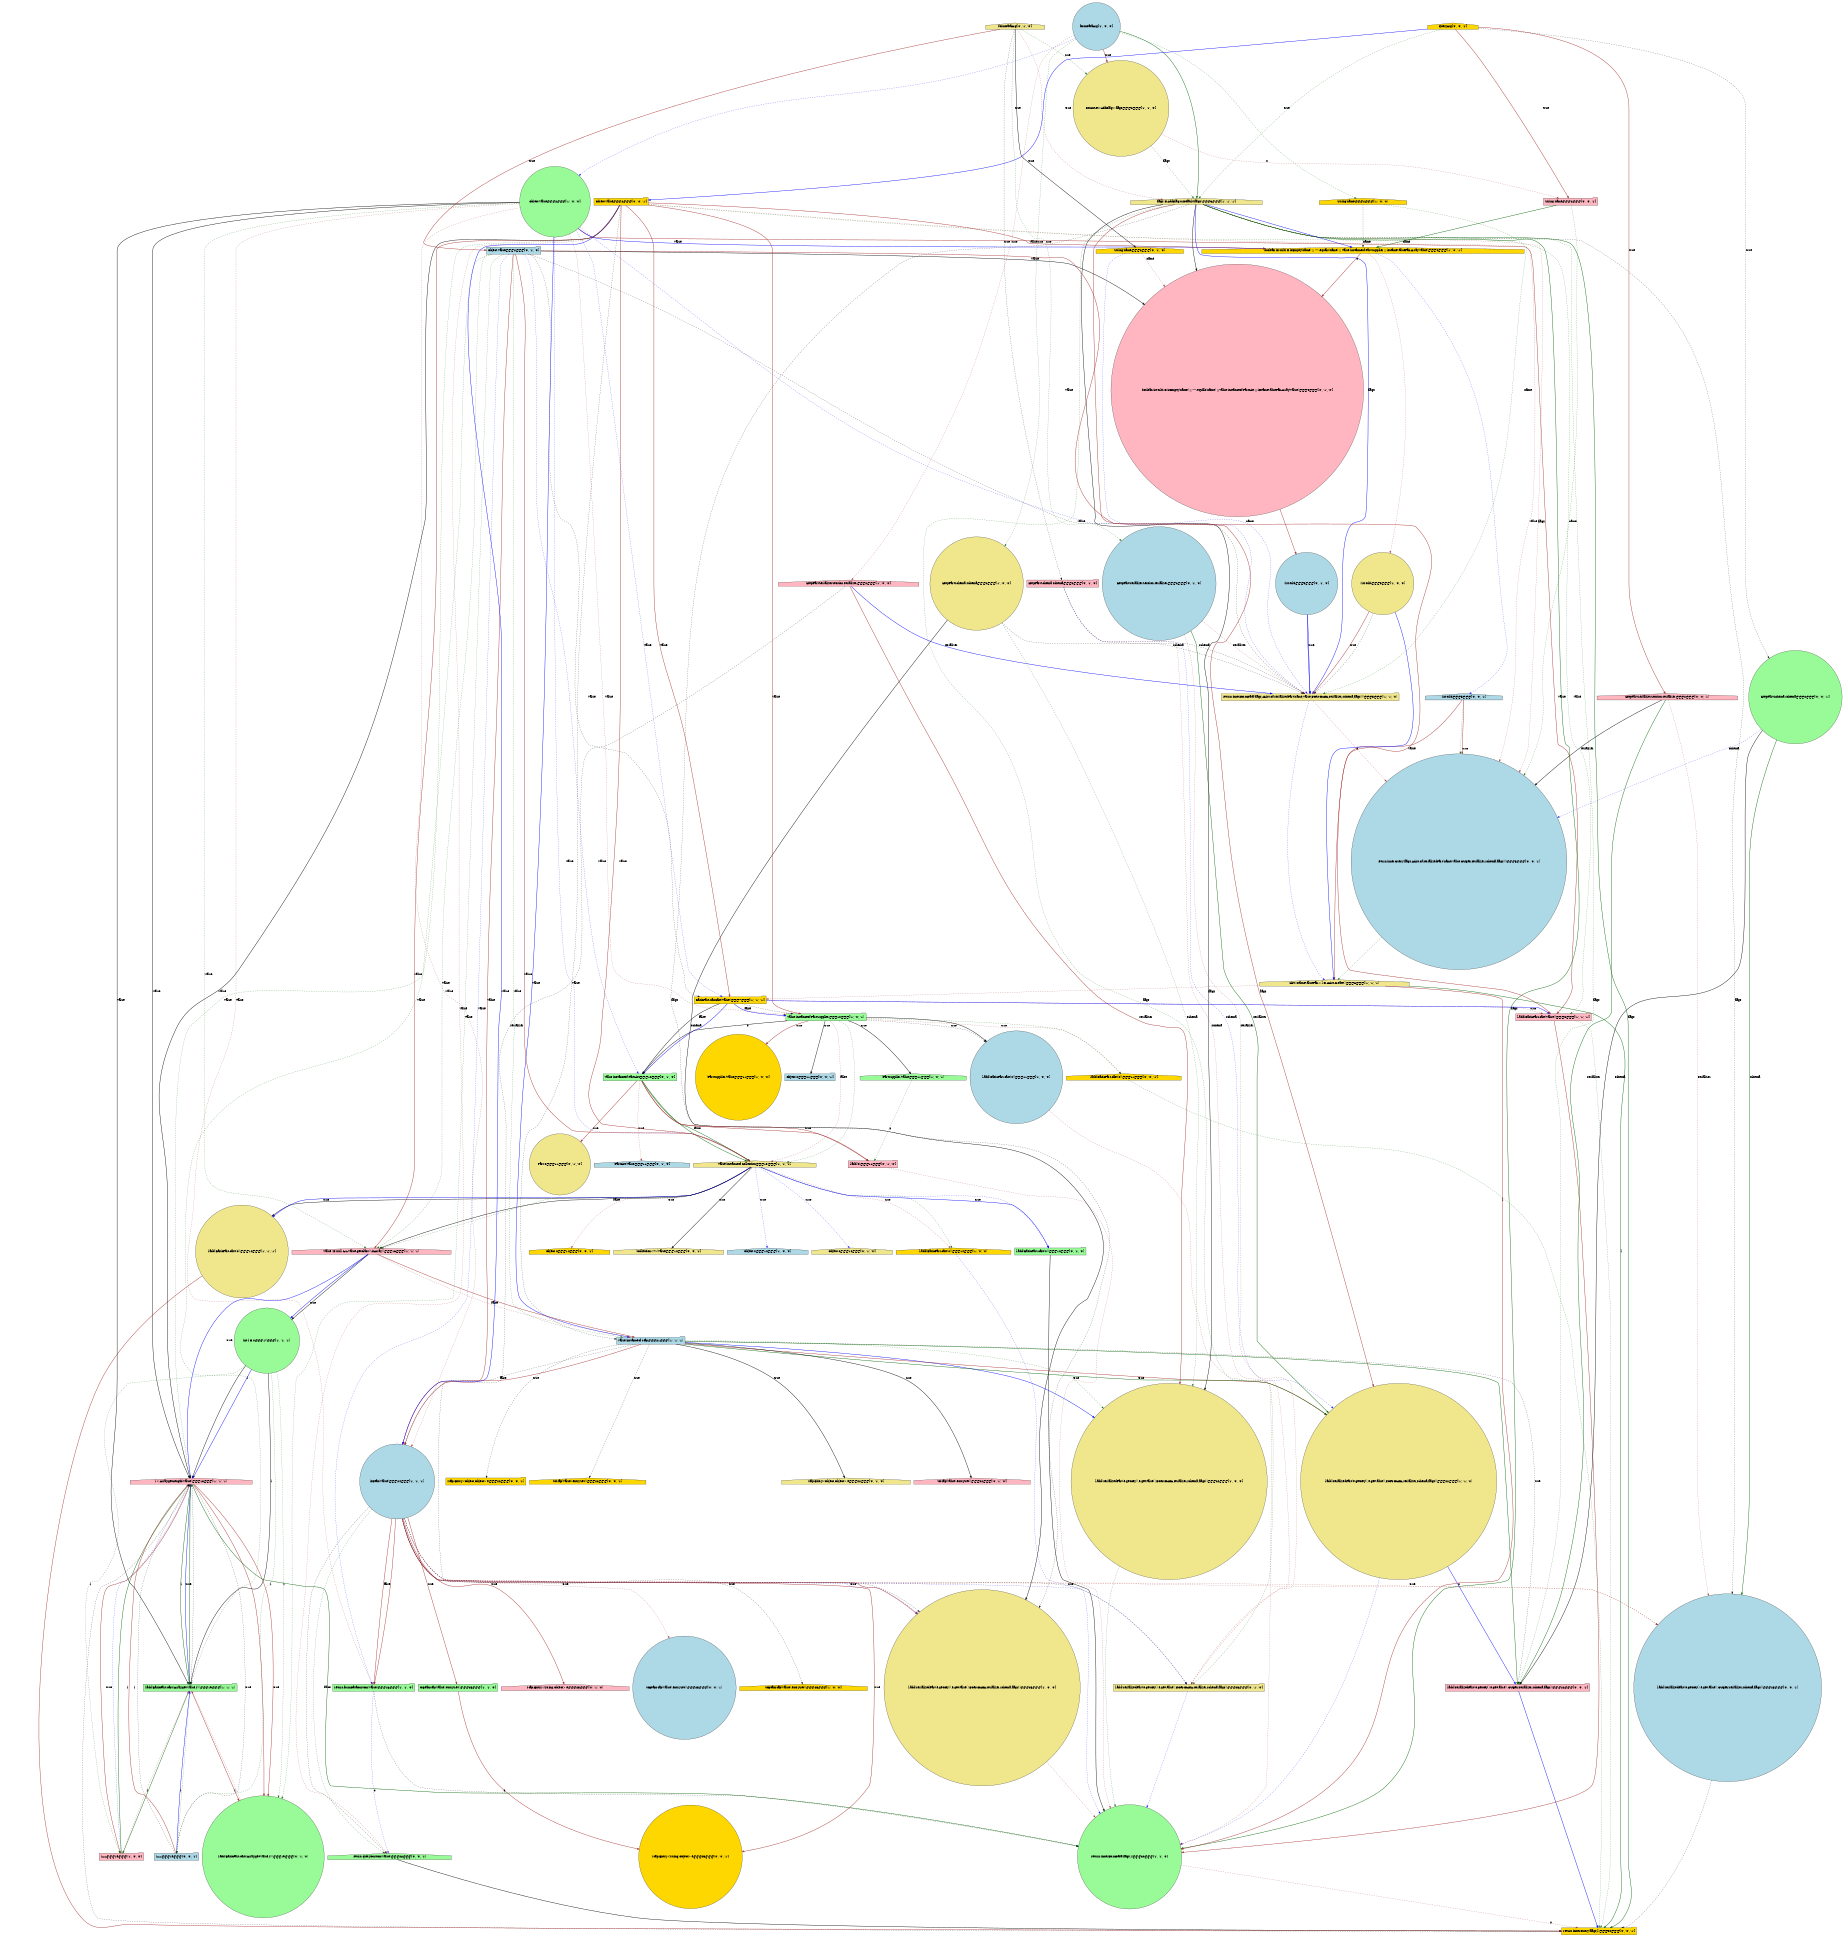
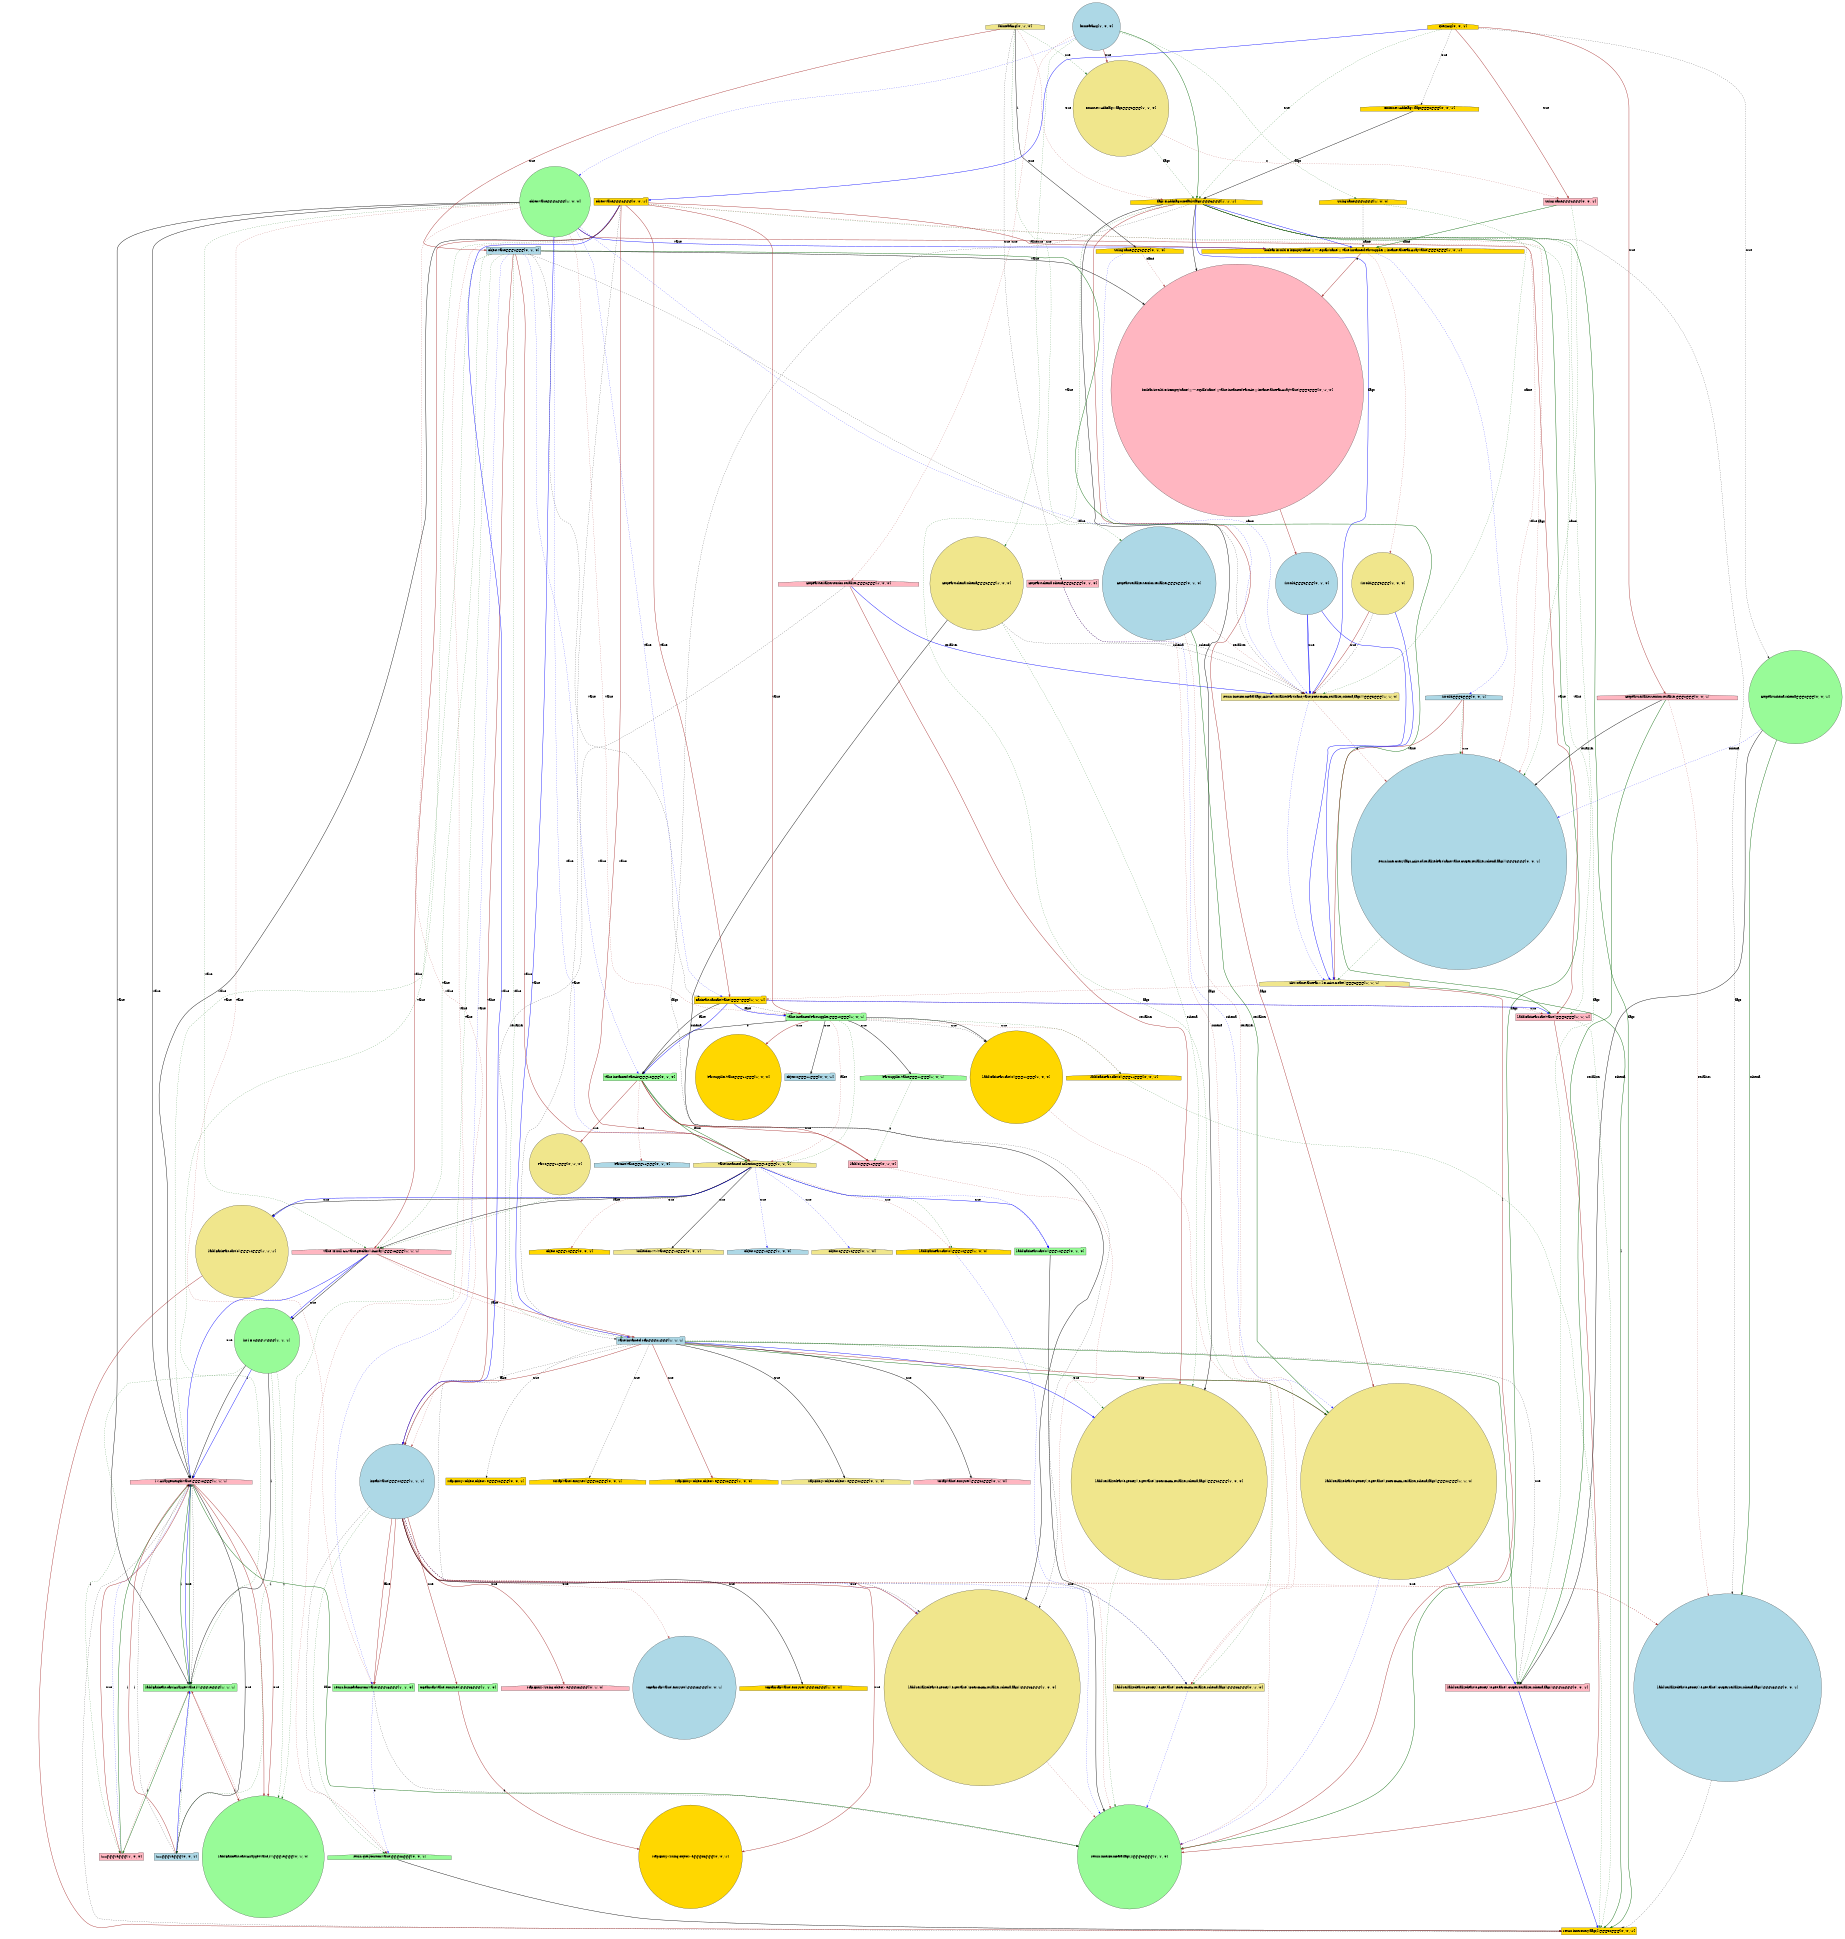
edge "formDataArg['1', '0', '0']" -> "Object value@@@2@@@['1', '0', '0']": label "true" -> "i"
node "EnumSet<AddFlag> flags@@@2@@@['0', '0', '1']": added
node "flags = AddFlag.orDefault(flags)@@@3@@@['1', '1', '1']": fillcolor khaki -> gold
edge "Object value@@@2@@@['0', '1', '0']" -> "l.add(BasicPart.cast(value))@@@8@@@['1', '1', '1']": color brown -> darkgreen
edge "!isMulti@@@5@@@['0', '1', '0']" -> "List<NameValuePair> l = AList.create()@@@6@@@['1', '1', '1']": added
node "l.add(BasicPart.cast(o))@@@11@@@['1', '0', '0']": fillcolor lightblue -> gold
node "Map.Entry<Object,Object> e@@@22@@@['1', '0', '0']": added
edge "isBean(value)@@@24@@@['1', '1', '1']" -> "toBeanMap(value).entrySet()@@@25@@@['1', '0', '0']": style dashed -> bold
edge "i < Array.getLength(value)@@@18@@@['1', '1', '1']" -> "i++@@@19@@@['0', '0', '1']": style dashed -> bold
edge "return innerFormData(flags,l)@@@30@@@['1', '1', '0']" -> "return innerQuery(flags,l)@@@30@@@['0', '0', '1']": removed, label "0"
